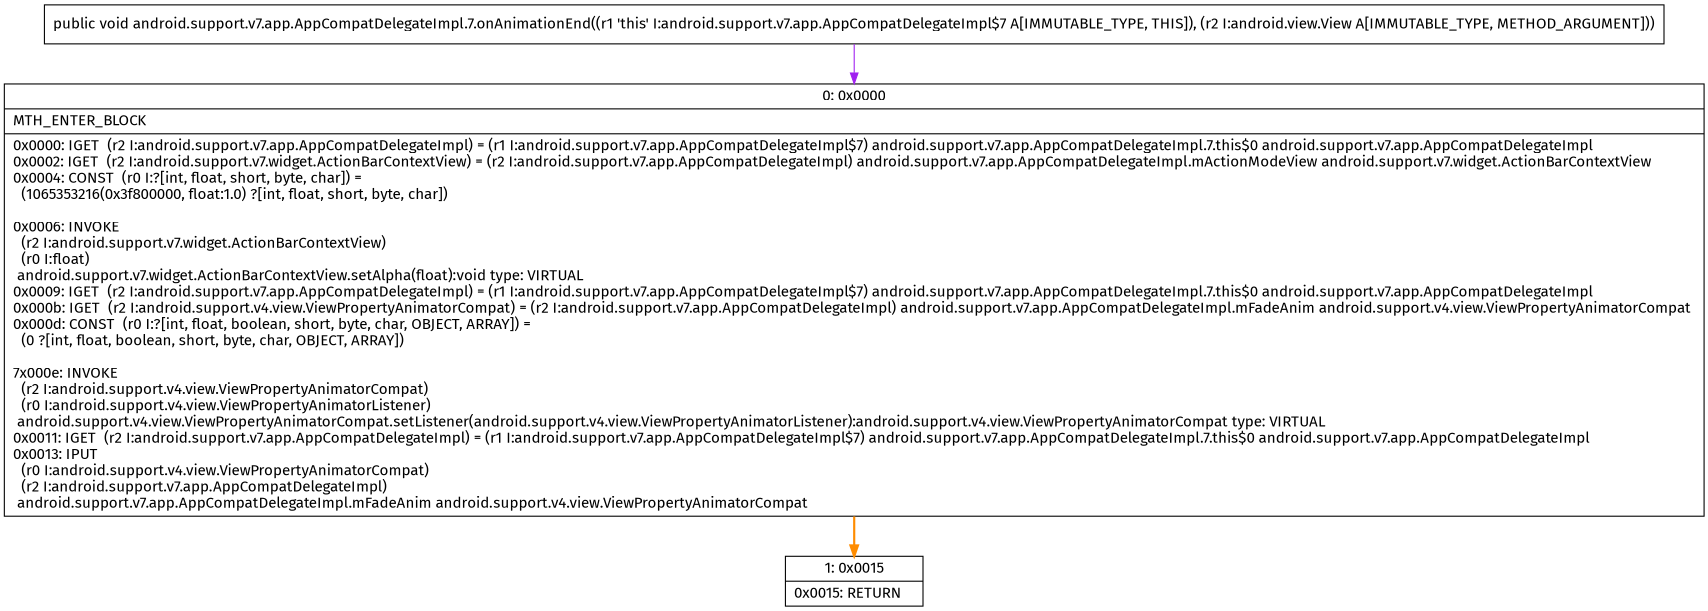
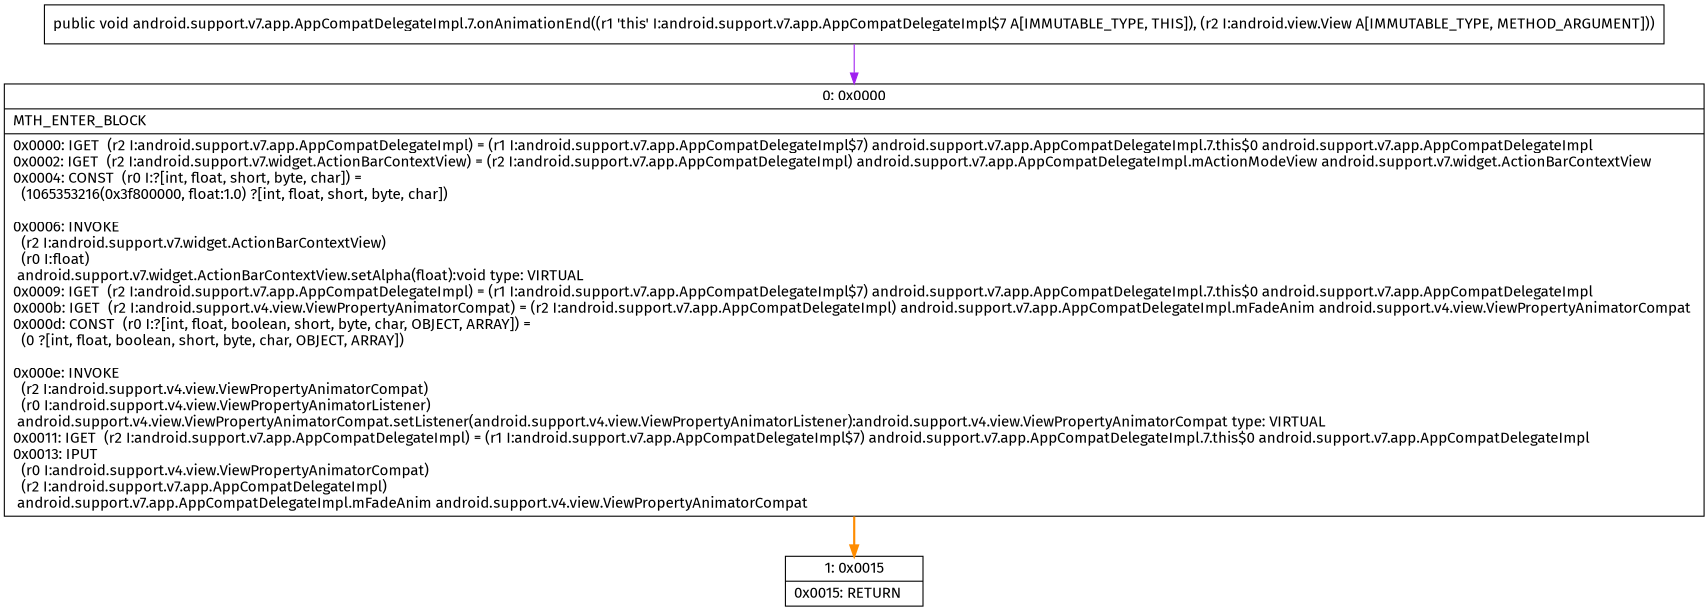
node "0: 0x0000": text "7x000e: INVOKE" -> "0x000e: INVOKE"
